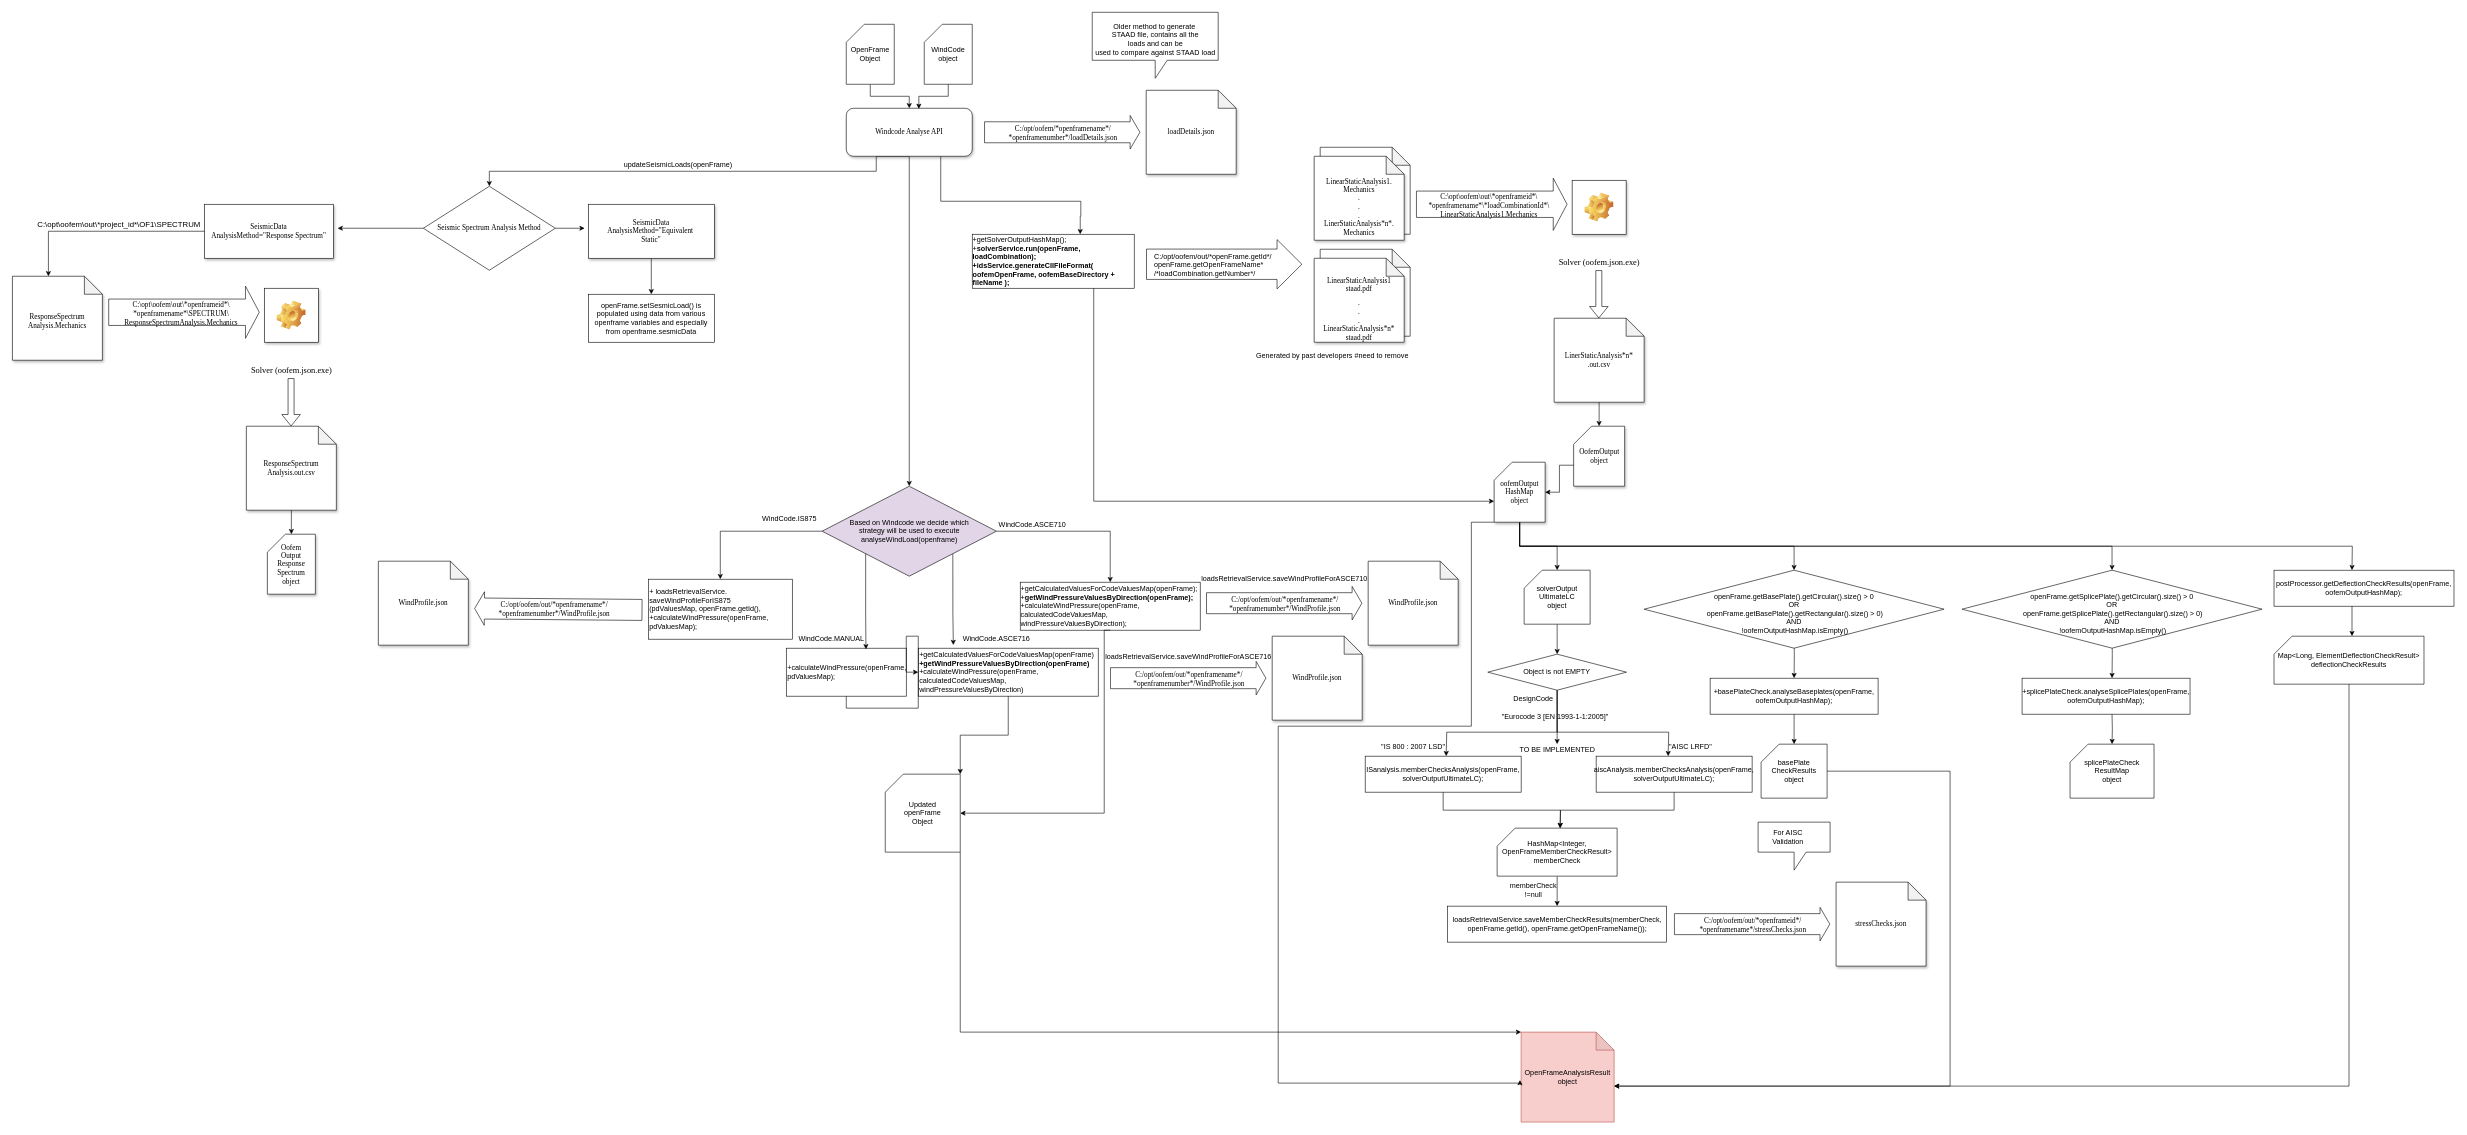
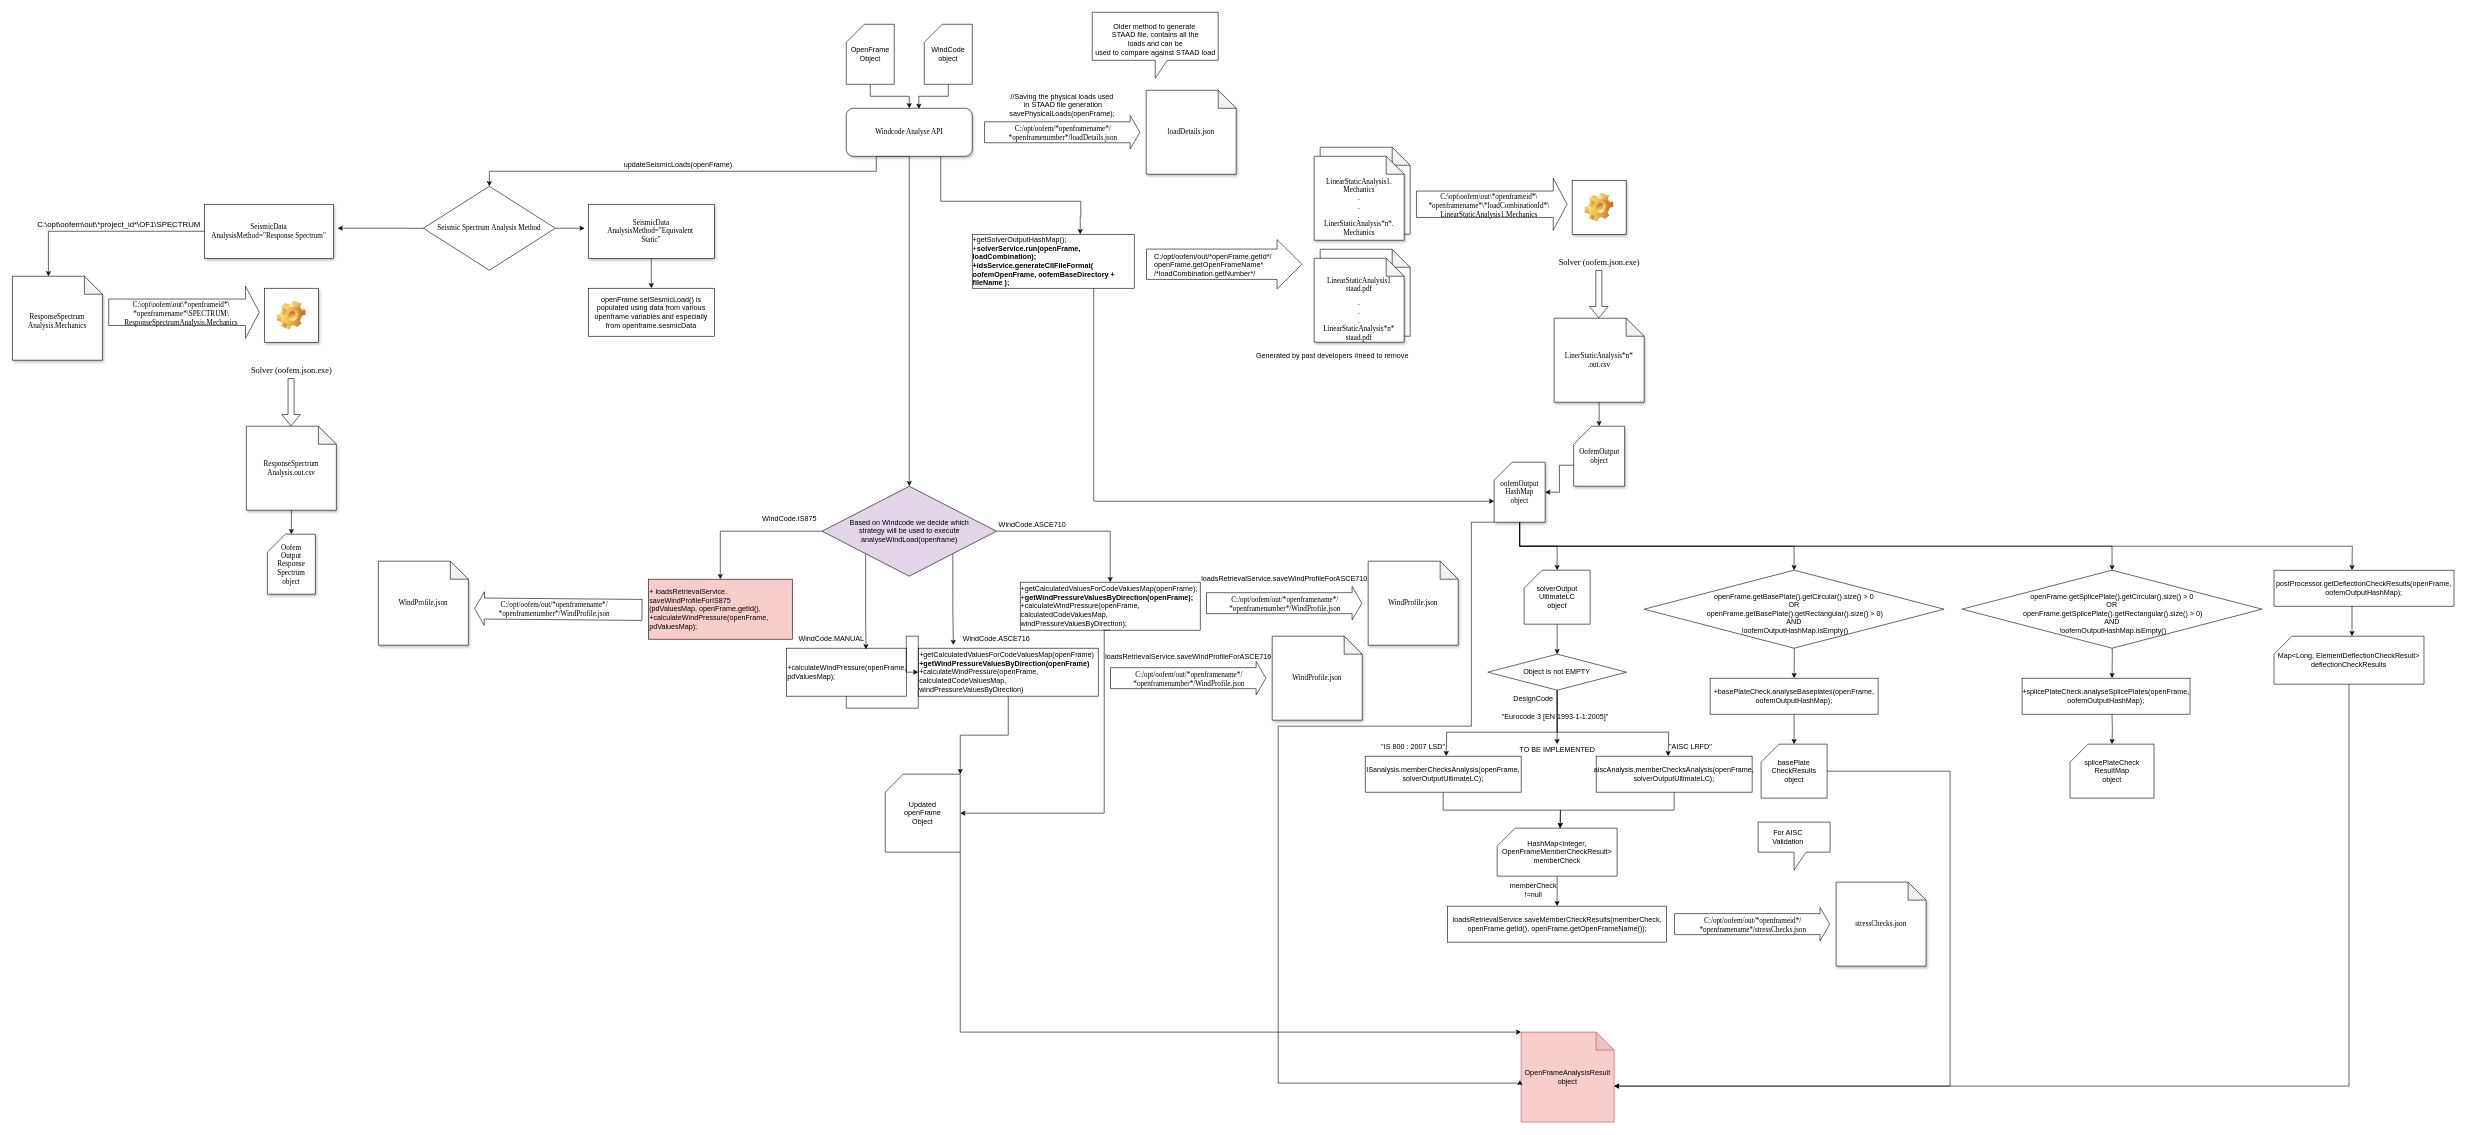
node "//Saving the physical loads used in STAAD file generation savePhysicalLoads(openFrame);": added
node "openFrame.setSesmicLoad() is populated using data from various openframe variables and especially from openframe.sesmicData": moved (651, 318) -> (651, 312)
node "+ loadsRetrievalService. saveWindProfileForIS875 (pdValuesMap, openFrame.getId(), +calculateWindPressure(openFrame, pdValuesMap);": fillcolor #ffffff -> #f8cecc
